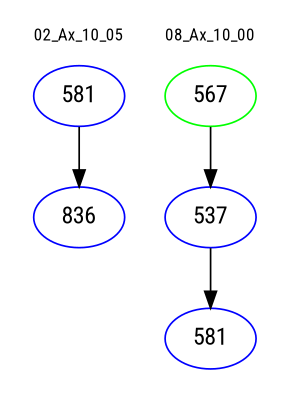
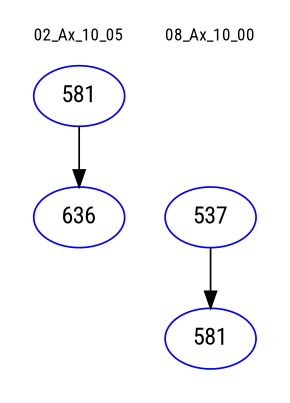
node "567": removed
node "836": label "836" -> "636"
